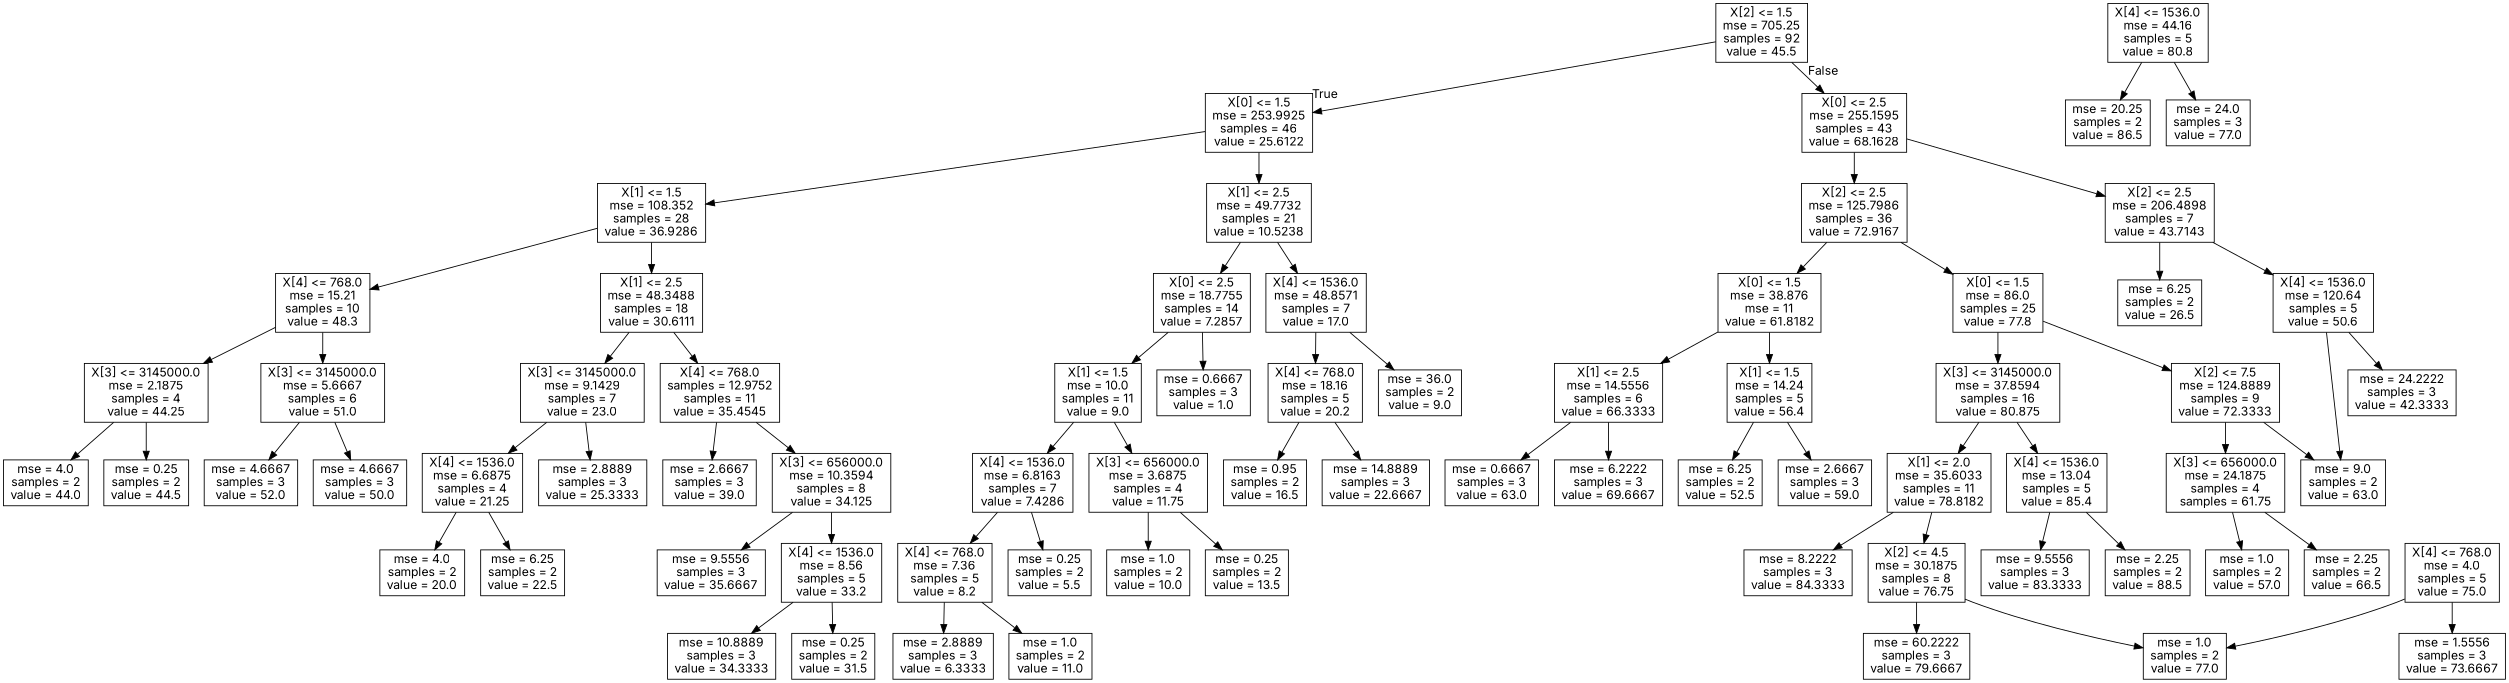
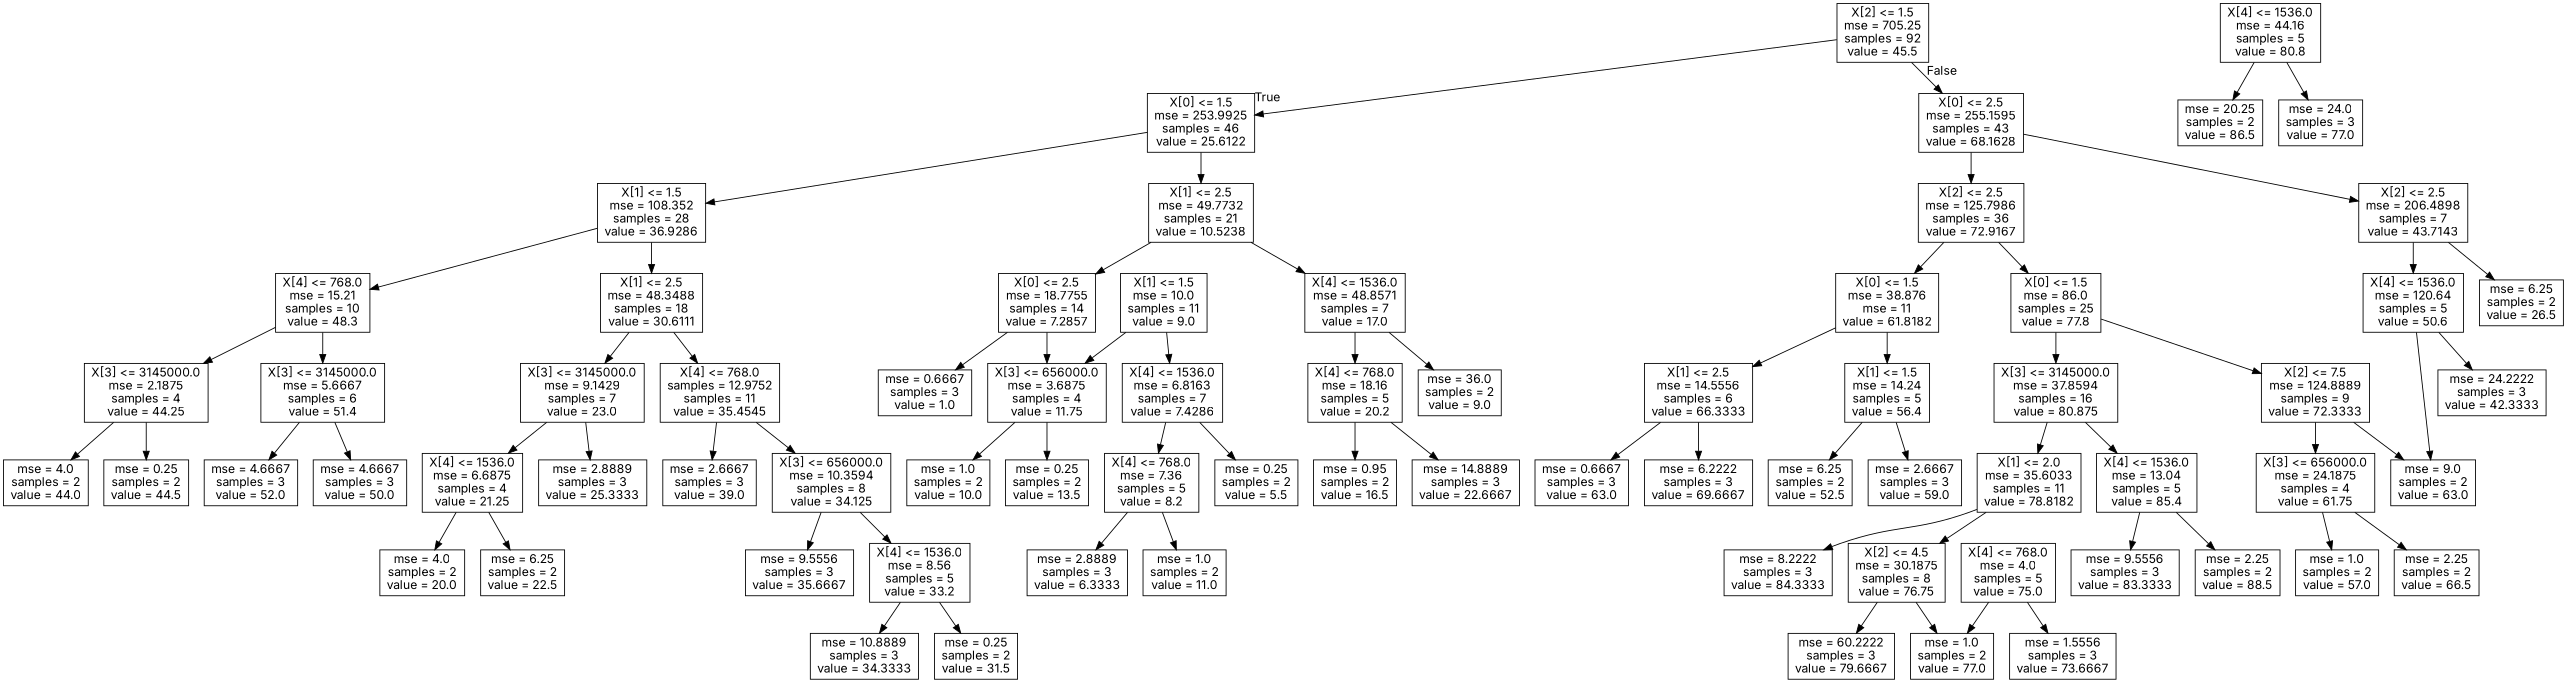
edge "X[0] <= 2.5 mse = 18.7755 samples = 14 value = 7.2857" -> "X[1] <= 1.5 mse = 10.0 samples = 11 value = 9.0": now "X[0] <= 2.5 mse = 18.7755 samples = 14 value = 7.2857" -> "X[3] <= 656000.0 mse = 3.6875 samples = 4 value = 11.75"
node "X[3] <= 3145000.0 mse = 5.6667 samples = 6 value = 51.0": label "X[3] <= 3145000.0 mse = 5.6667 samples = 6 value = 51.0" -> "X[3] <= 3145000.0 mse = 5.6667 samples = 6 value = 51.4"
node "X[3] <= 656000.0 mse = 24.1875 samples = 4 samples = 61.75": label "X[3] <= 656000.0 mse = 24.1875 samples = 4 samples = 61.75" -> "X[3] <= 656000.0 mse = 24.1875 samples = 4 value = 61.75"
